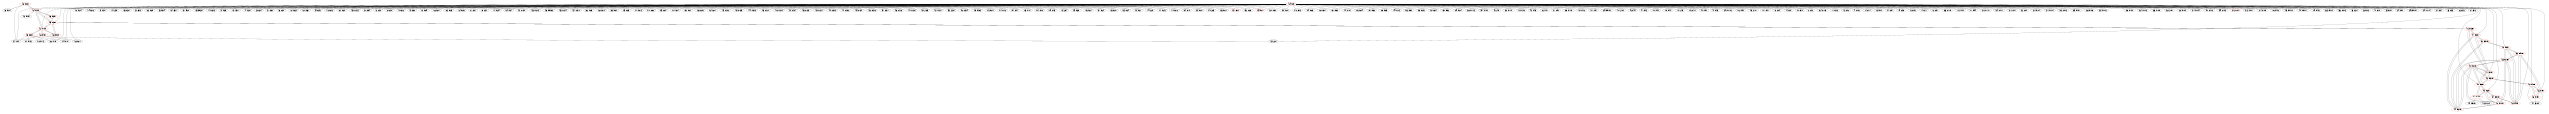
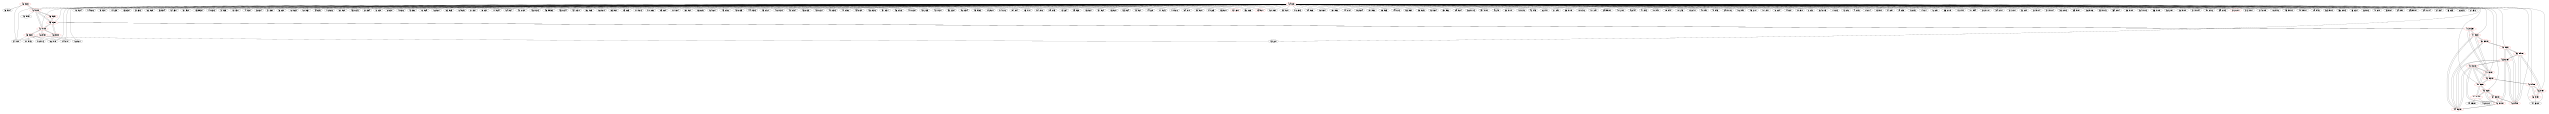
node "(359) C1004": added
